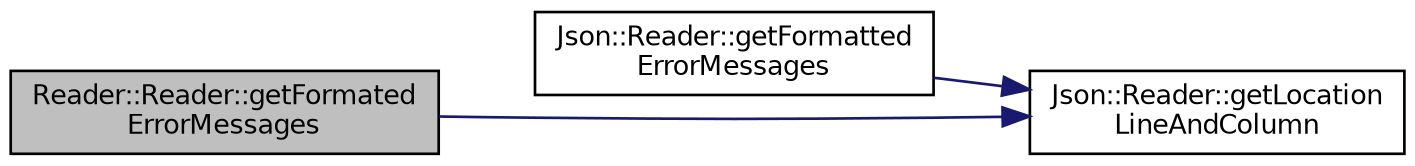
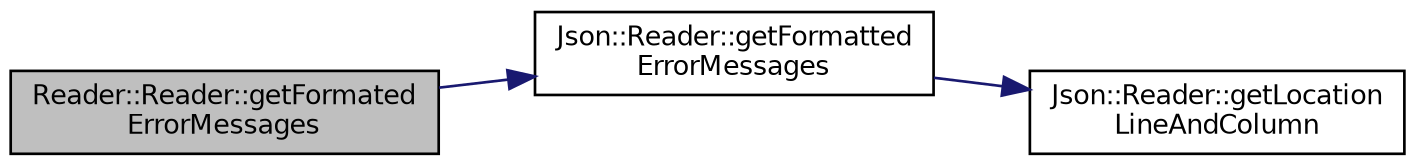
edge "Reader::Reader::getFormated ErrorMessages" -> "Json::Reader::getLocation LineAndColumn": now "Reader::Reader::getFormated ErrorMessages" -> "Json::Reader::getFormatted ErrorMessages"
